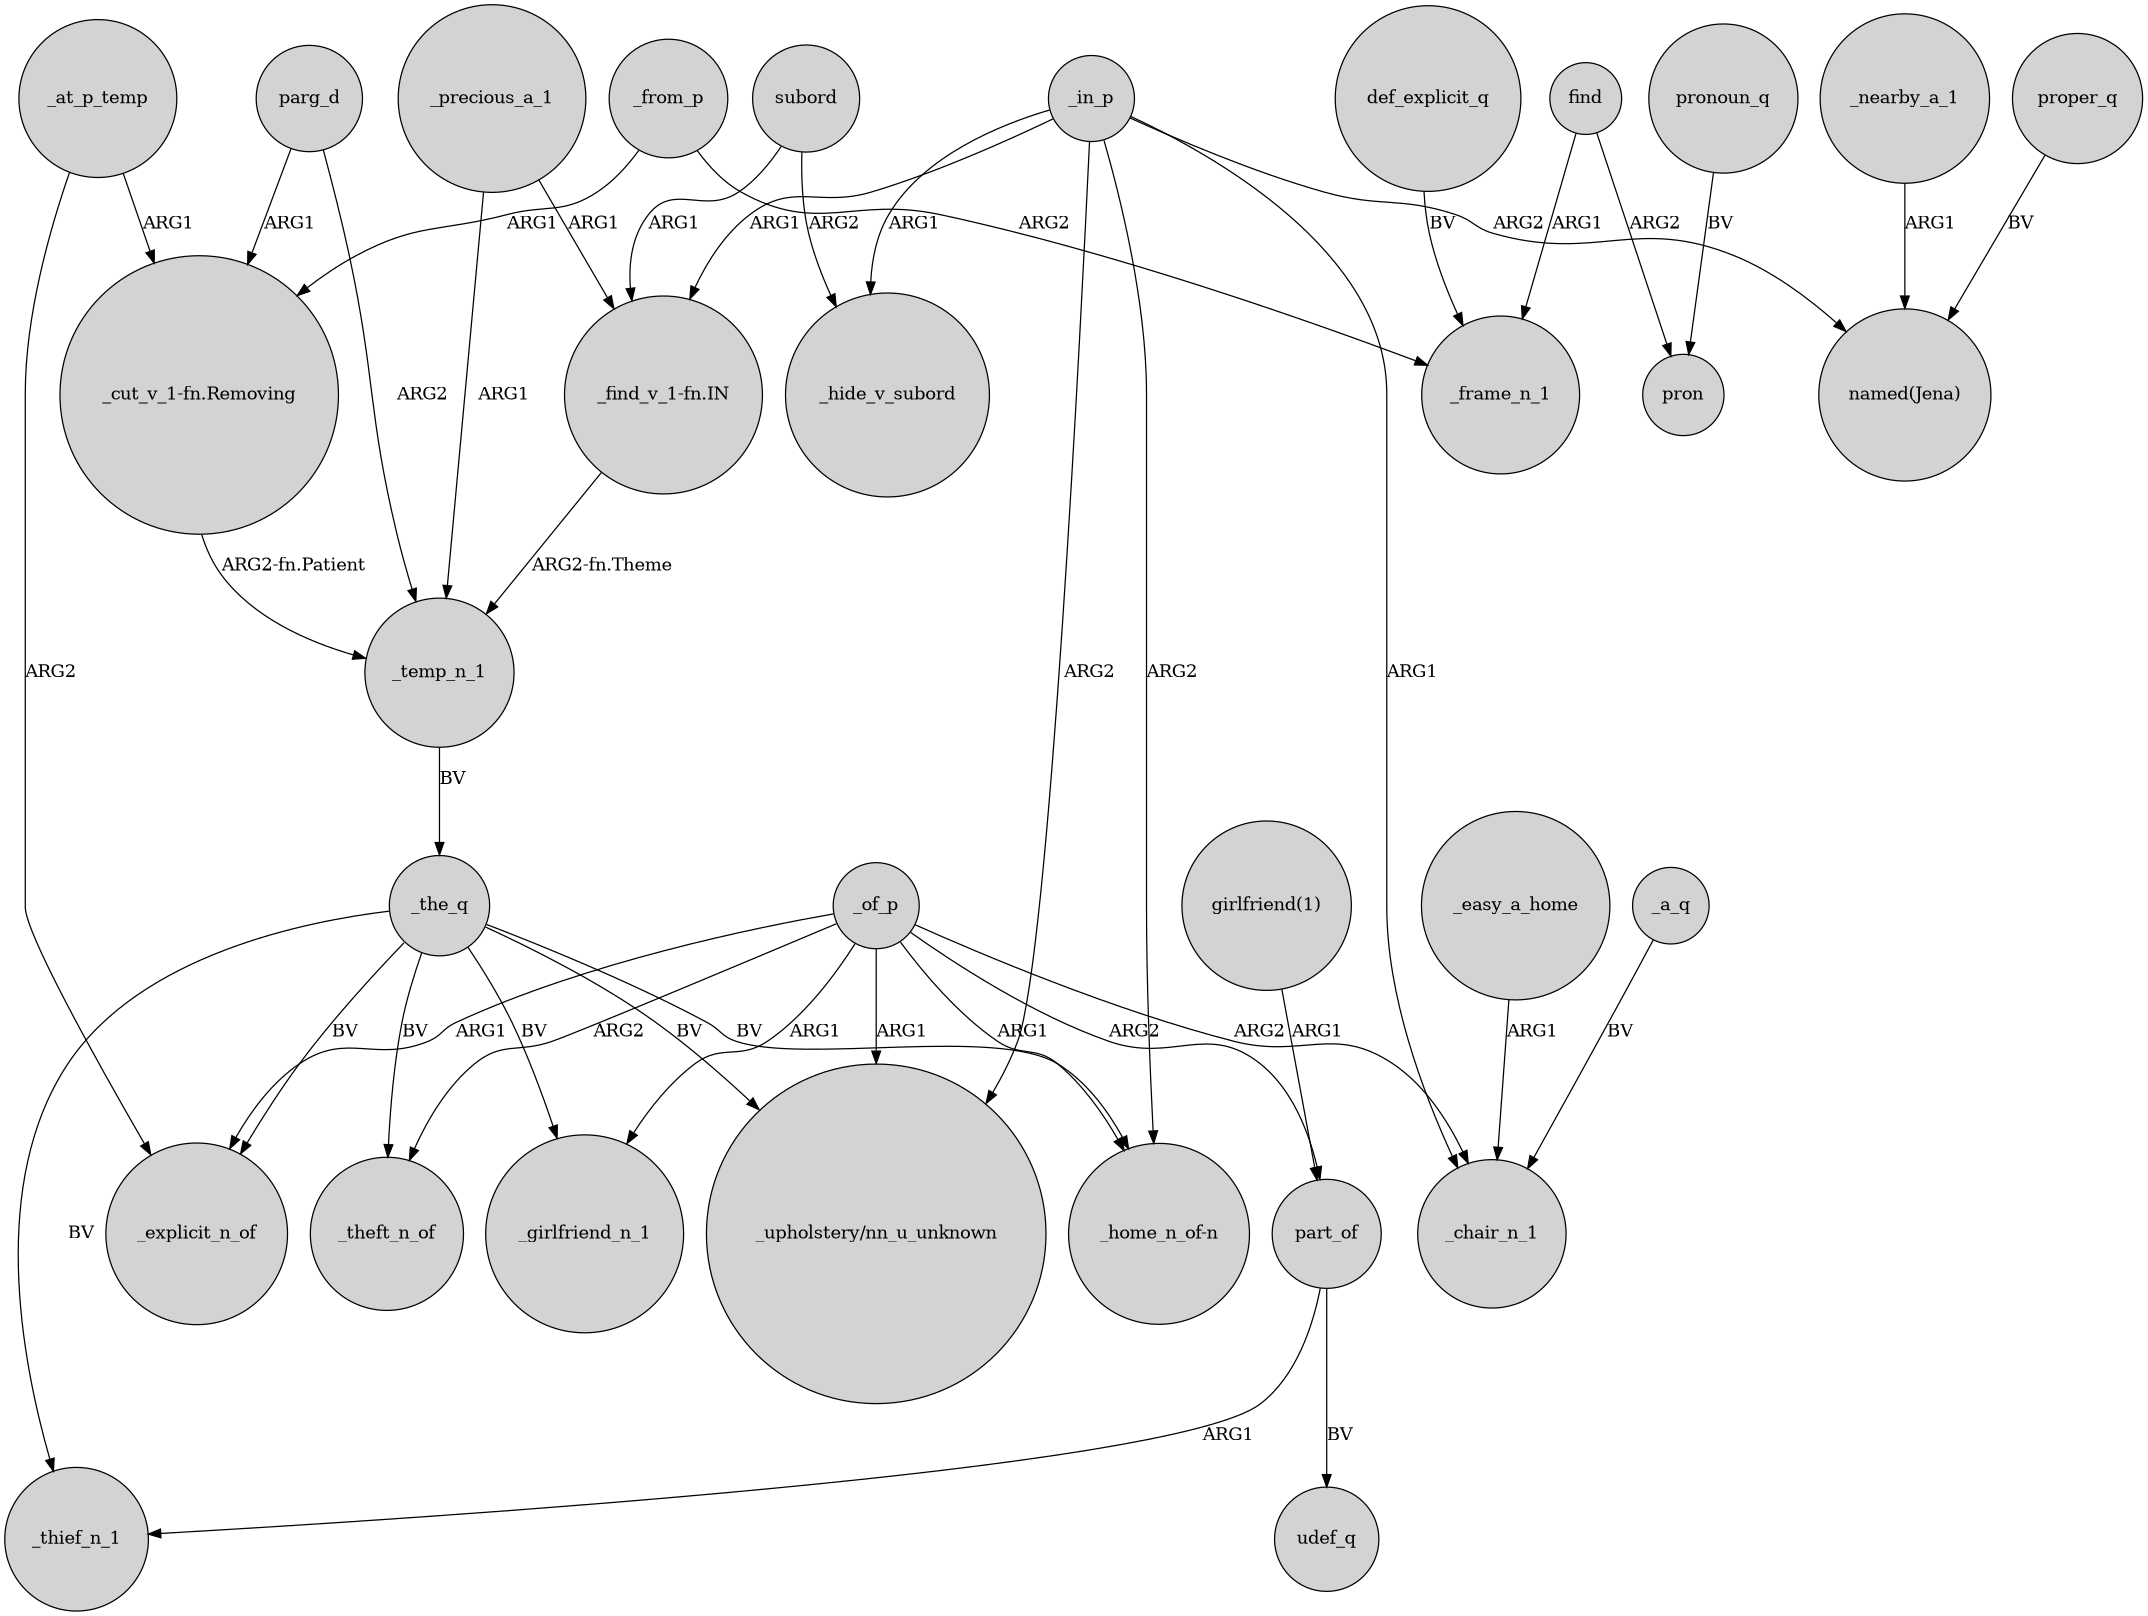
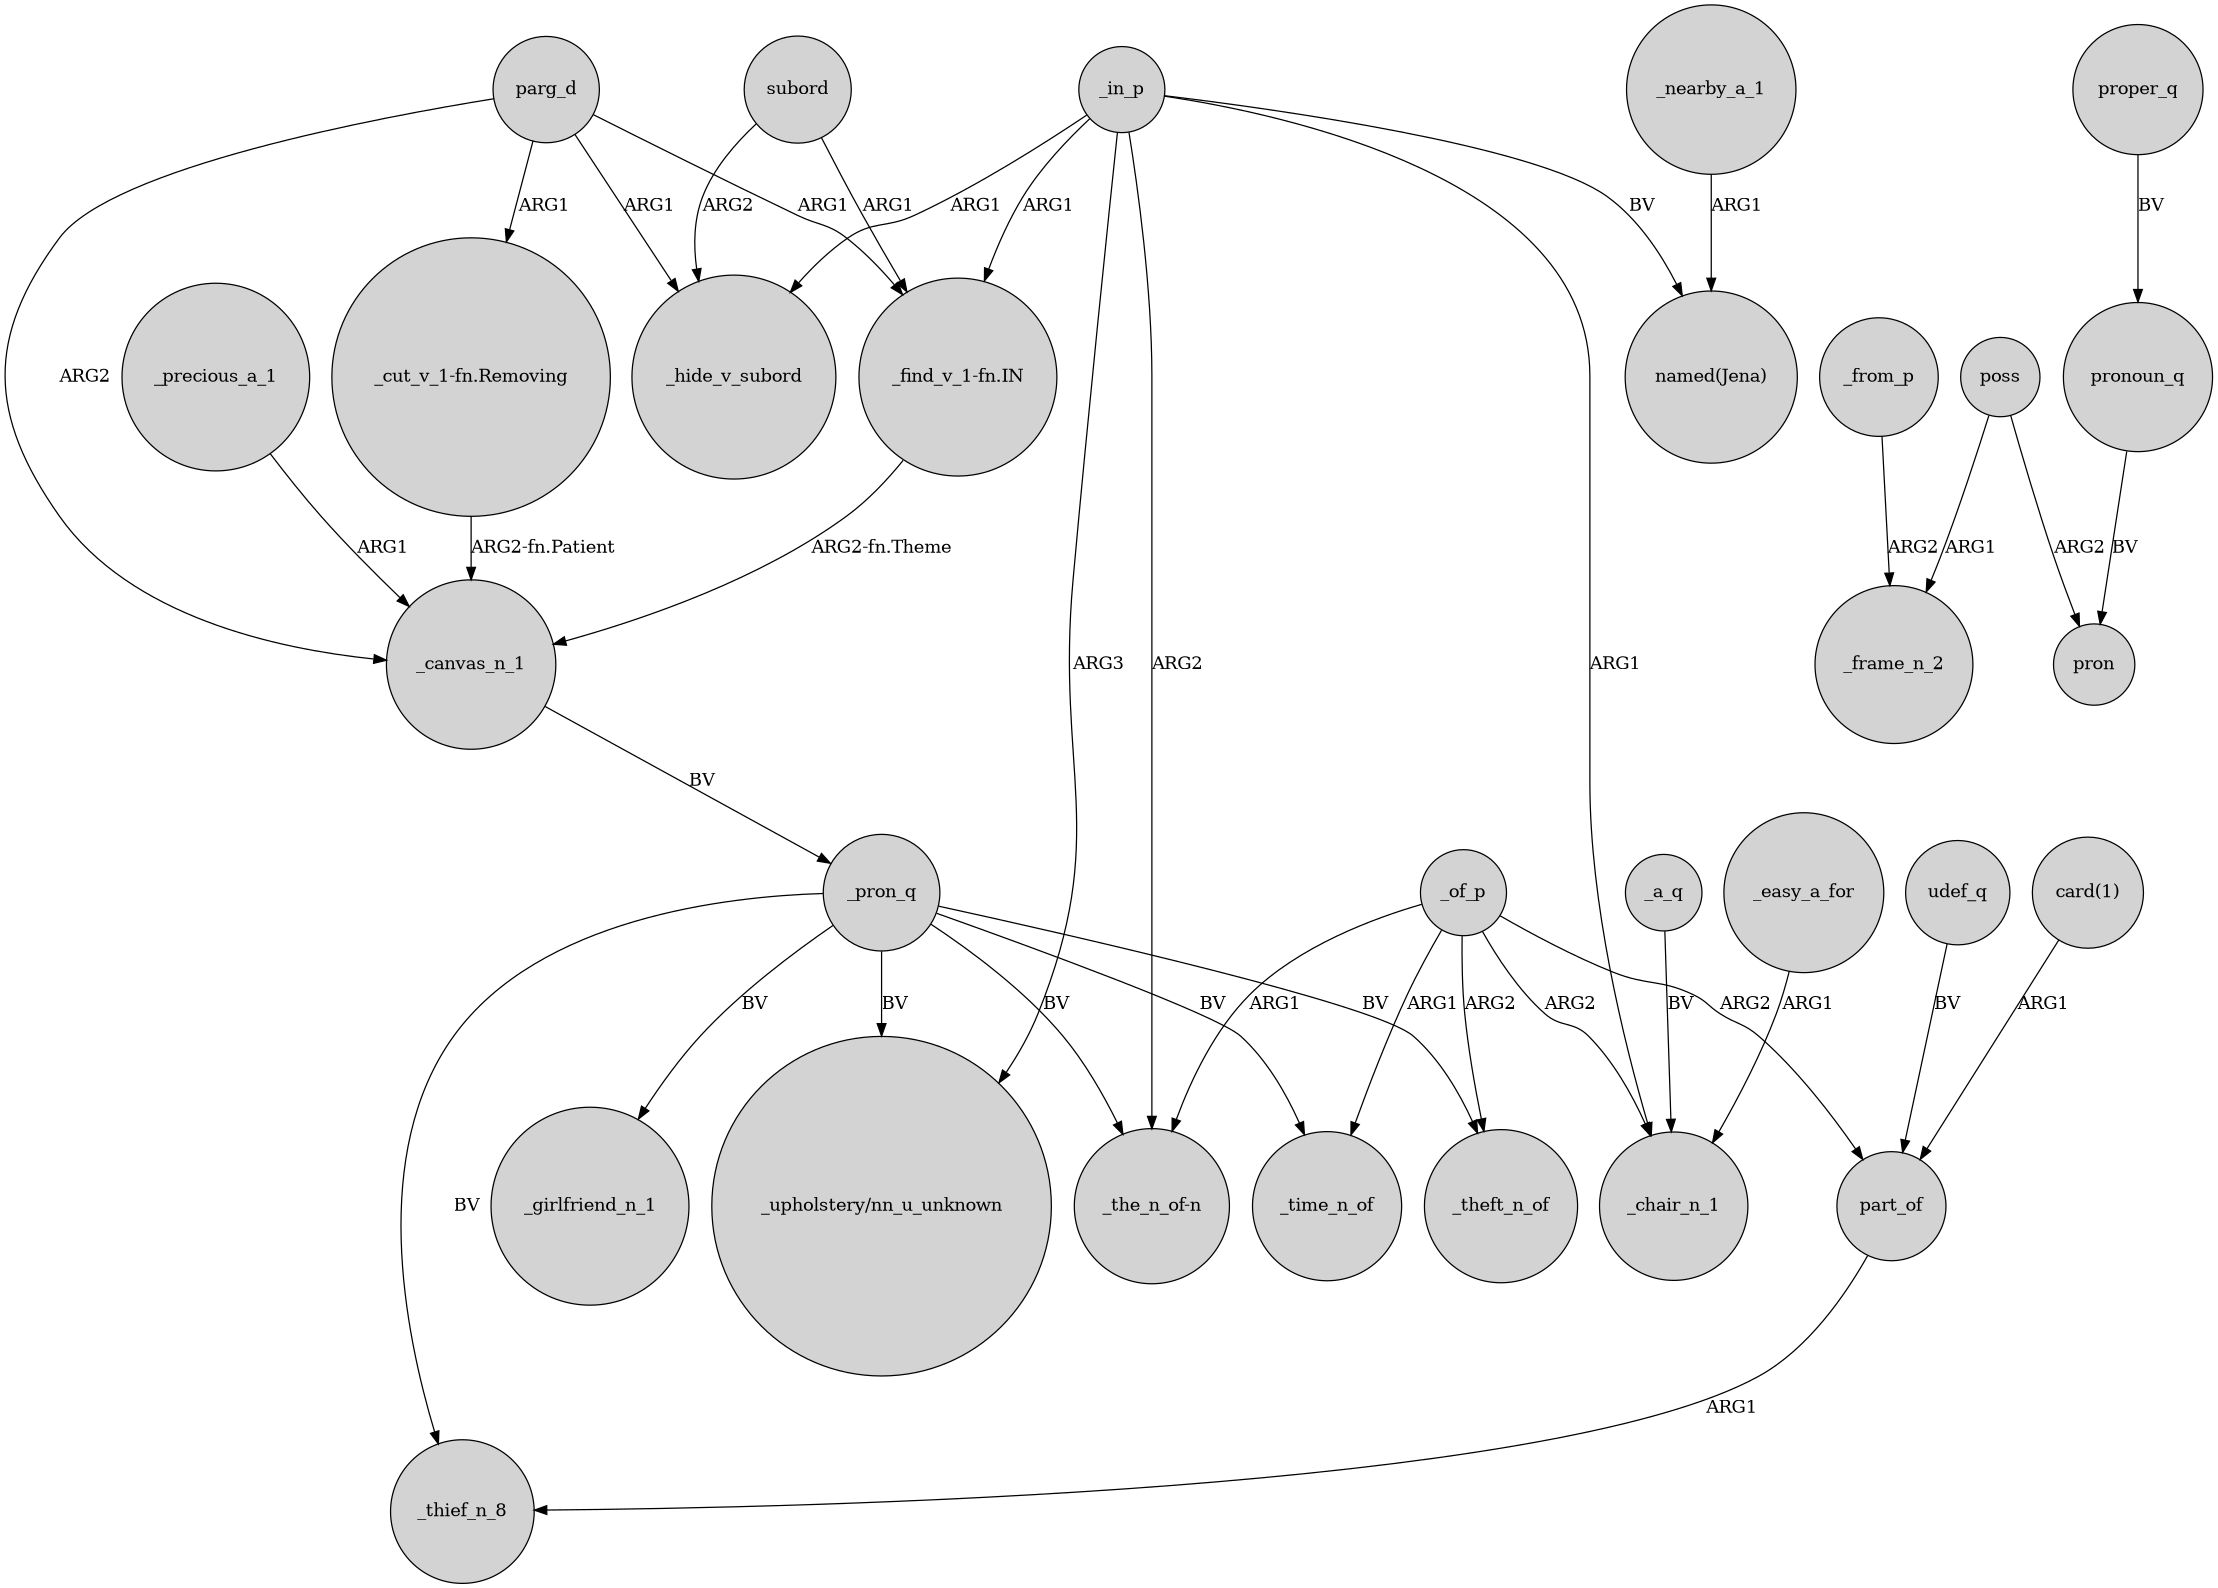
node "_at_p_temp": removed
node "def_explicit_q": removed
node "find": label "find" -> "poss"
edge "parg_d" -> "_hide_v_subord": added, label "ARG1"
edge "_from_p" -> "_cut_v_1-fn.Removing": removed, label "ARG1"
edge "_in_p" -> "named(Jena)": label "ARG2" -> "BV"
edge "proper_q" -> "named(Jena)": now "proper_q" -> "pronoun_q"
edge "_precious_a_1" -> "_find_v_1-fn.IN": now "parg_d" -> "_find_v_1-fn.IN"
node "_frame_n_1": label "_frame_n_1" -> "_frame_n_2"
node "_temp_n_1": label "_temp_n_1" -> "_canvas_n_1"
edge "_in_p" -> "_upholstery/nn_u_unknown": label "ARG2" -> "ARG3"
node "_the_q": label "_the_q" -> "_pron_q"
node "girlfriend(1)": label "girlfriend(1)" -> "card(1)"
node "_easy_a_home": label "_easy_a_home" -> "_easy_a_for"
edge "_of_p" -> "_upholstery/nn_u_unknown": removed, label "ARG1"
edge "_of_p" -> "_girlfriend_n_1": removed, label "ARG1"
node "_explicit_n_of": label "_explicit_n_of" -> "_time_n_of"
node "_home_n_of-n": label "_home_n_of-n" -> "_the_n_of-n"
edge "part_of" -> "udef_q": reversed
node "_thief_n_1": label "_thief_n_1" -> "_thief_n_8"
